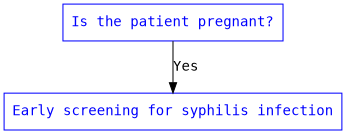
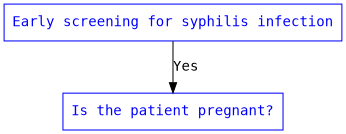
edge "Is the patient pregnant?" -> "Early screening for syphilis infection": reversed
